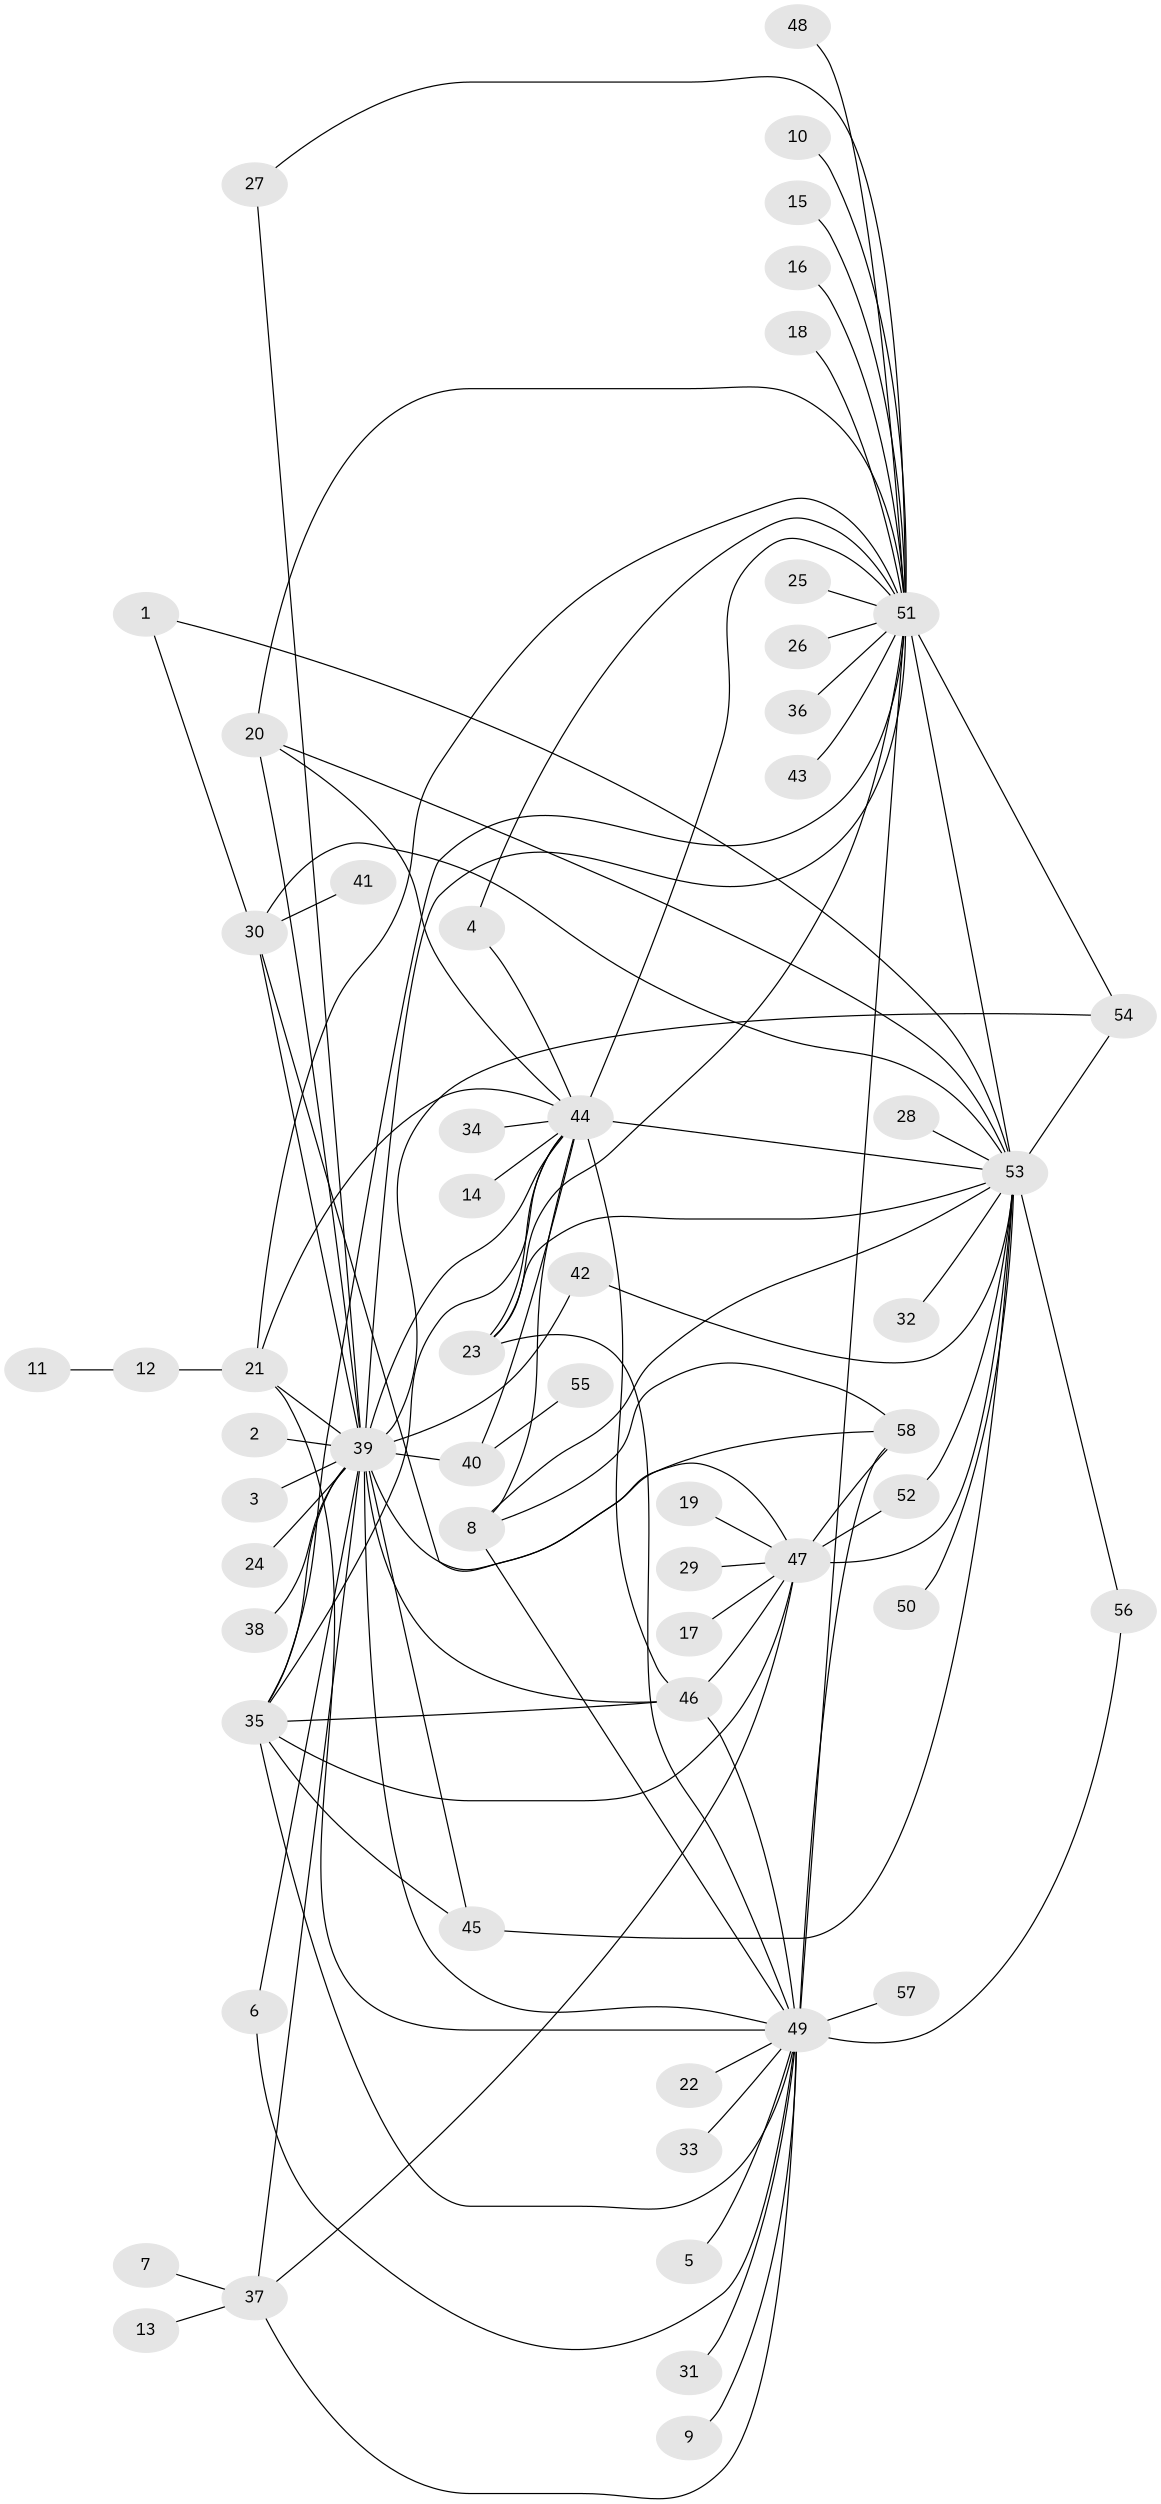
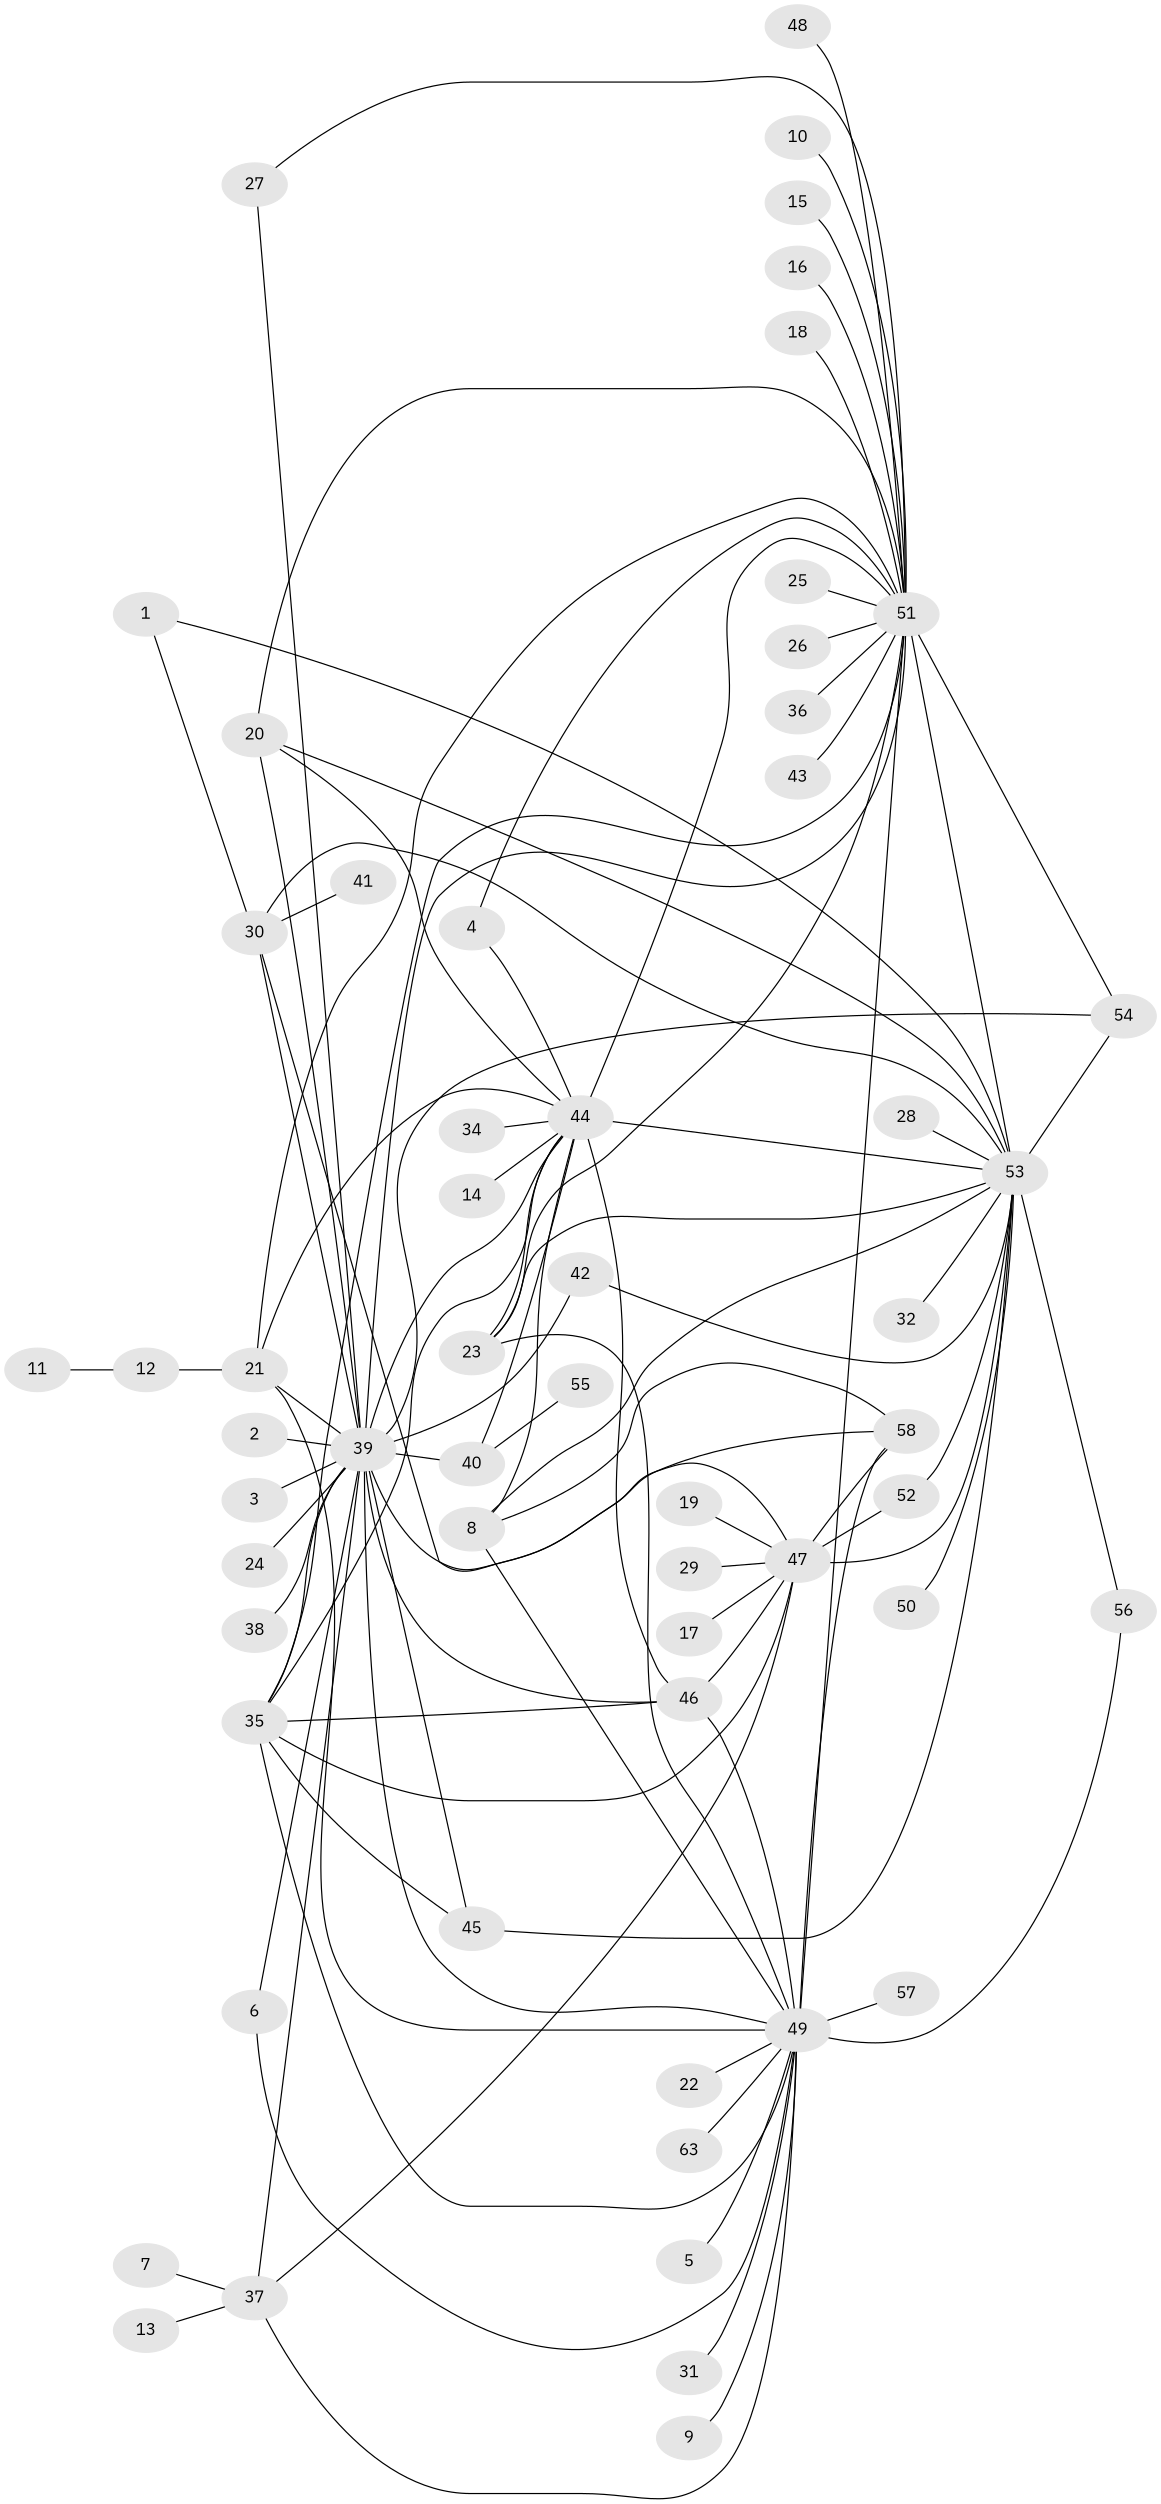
node "33": label "33" -> "63"
